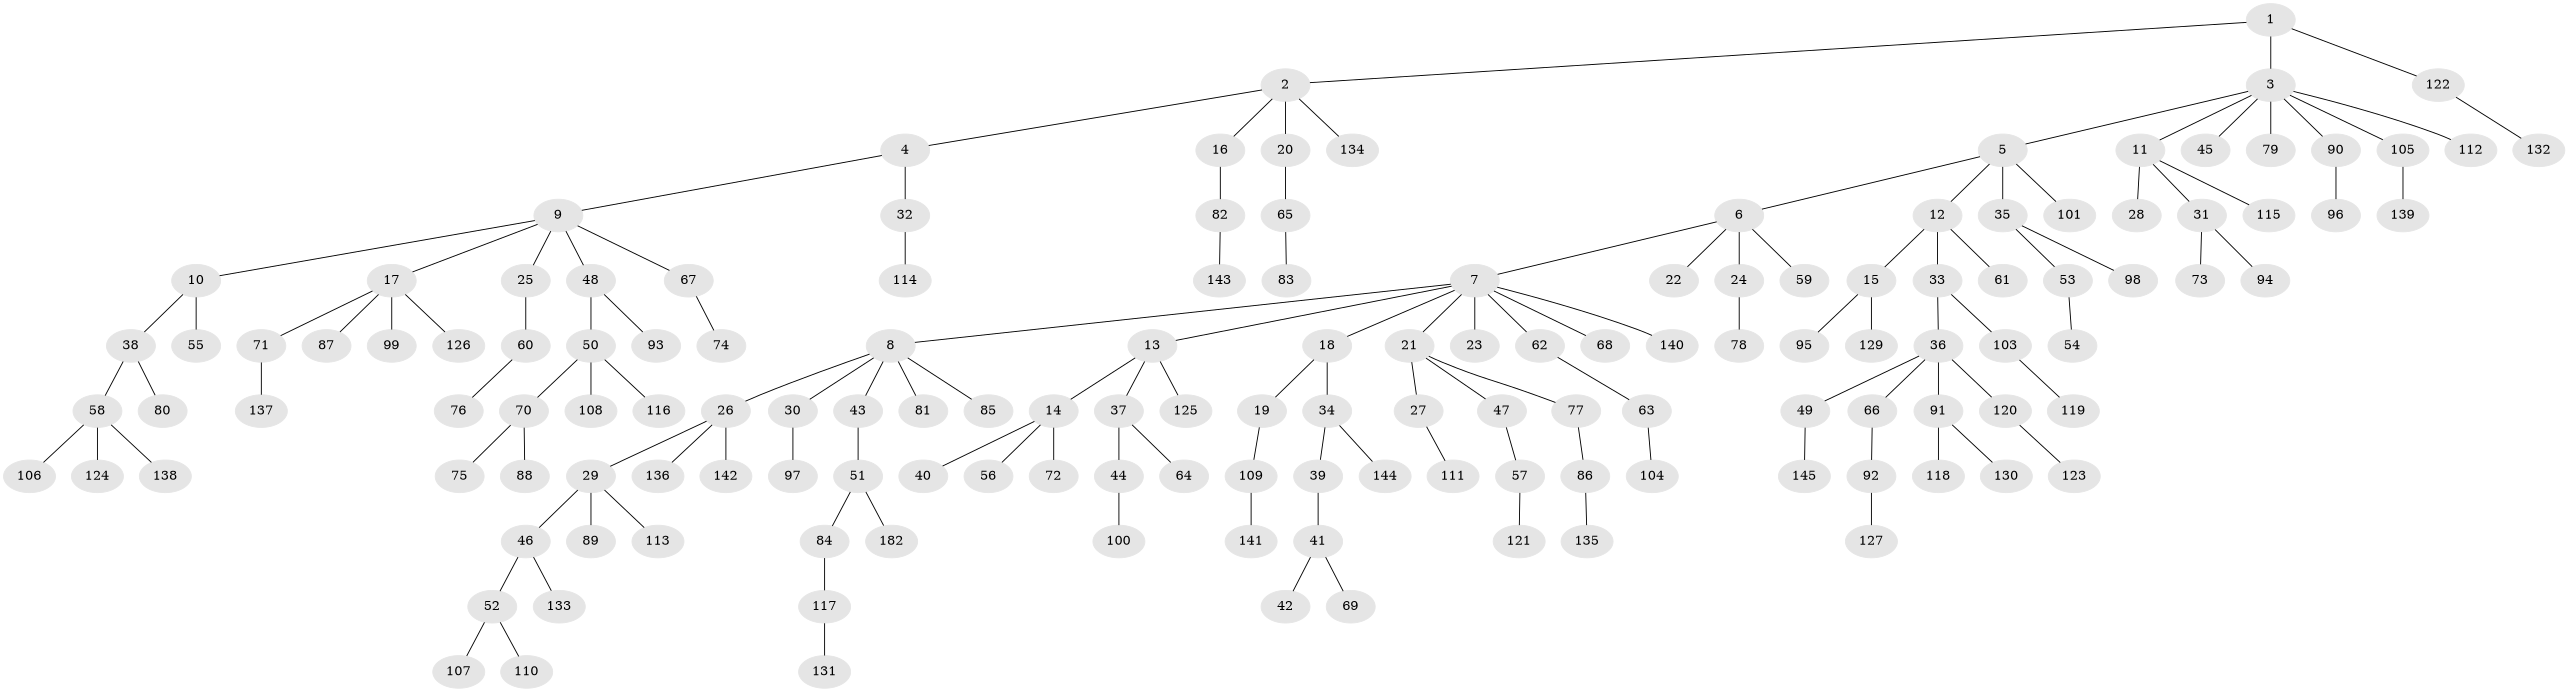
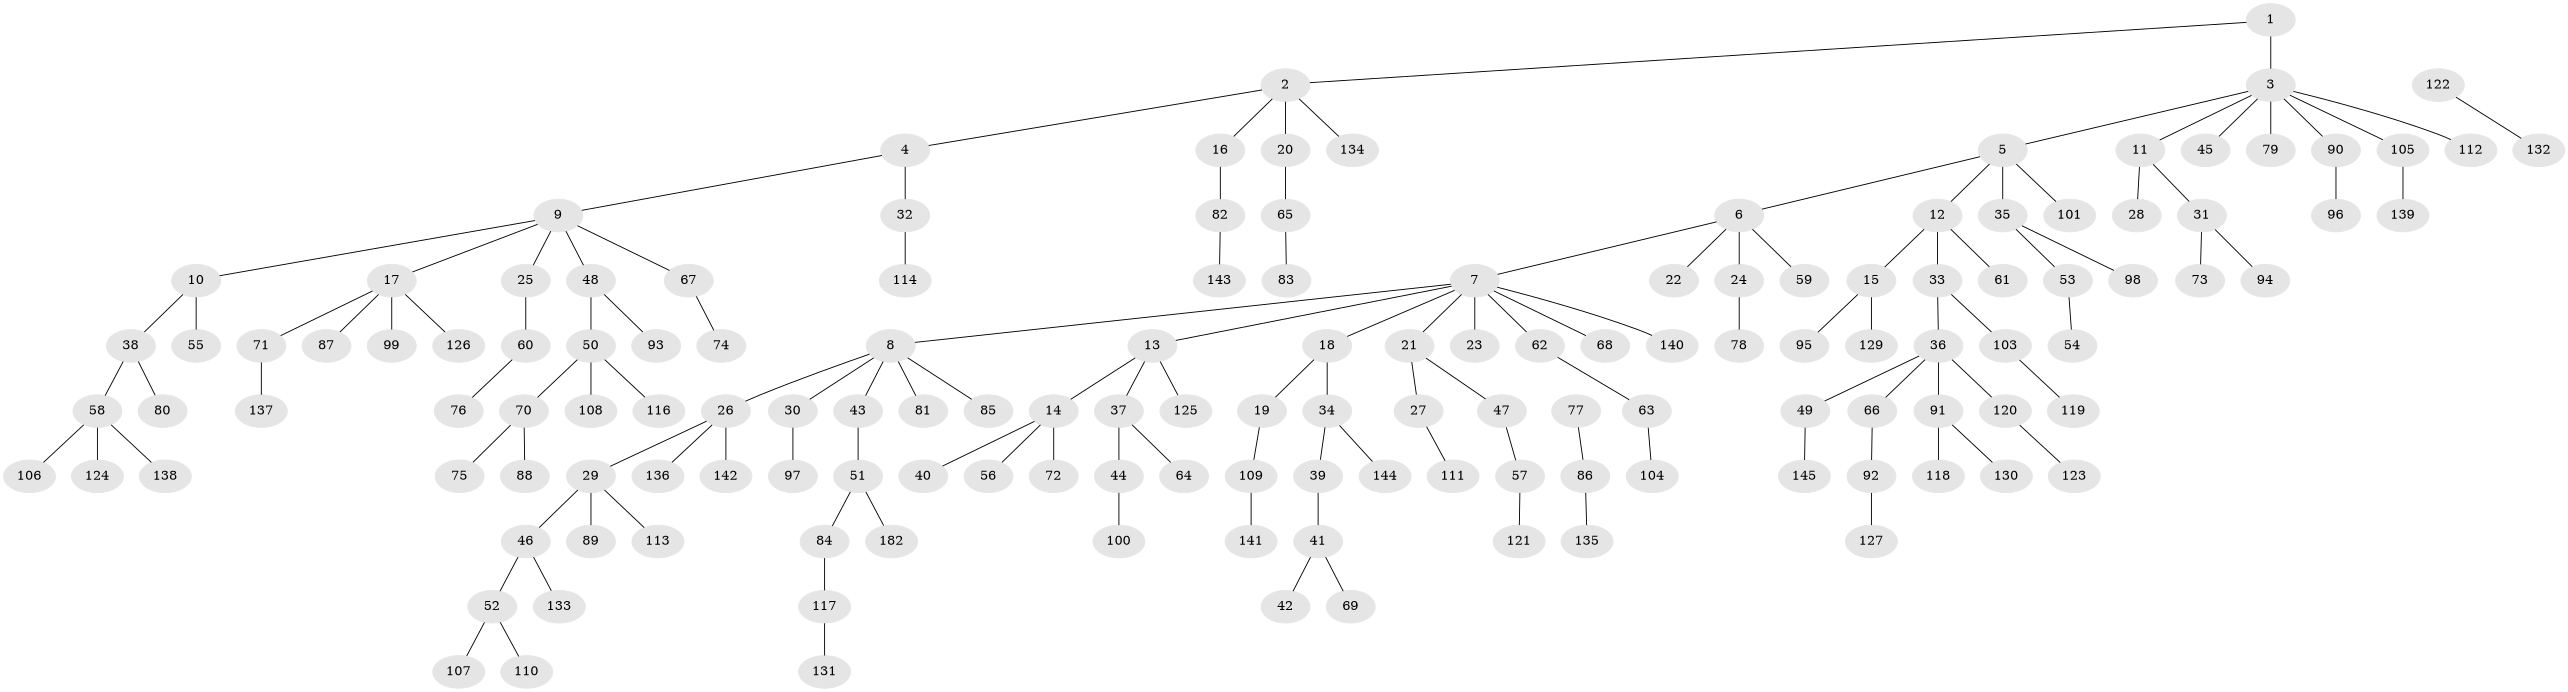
edge "1" -- "122": removed
node "115": removed
edge "21" -- "77": removed
